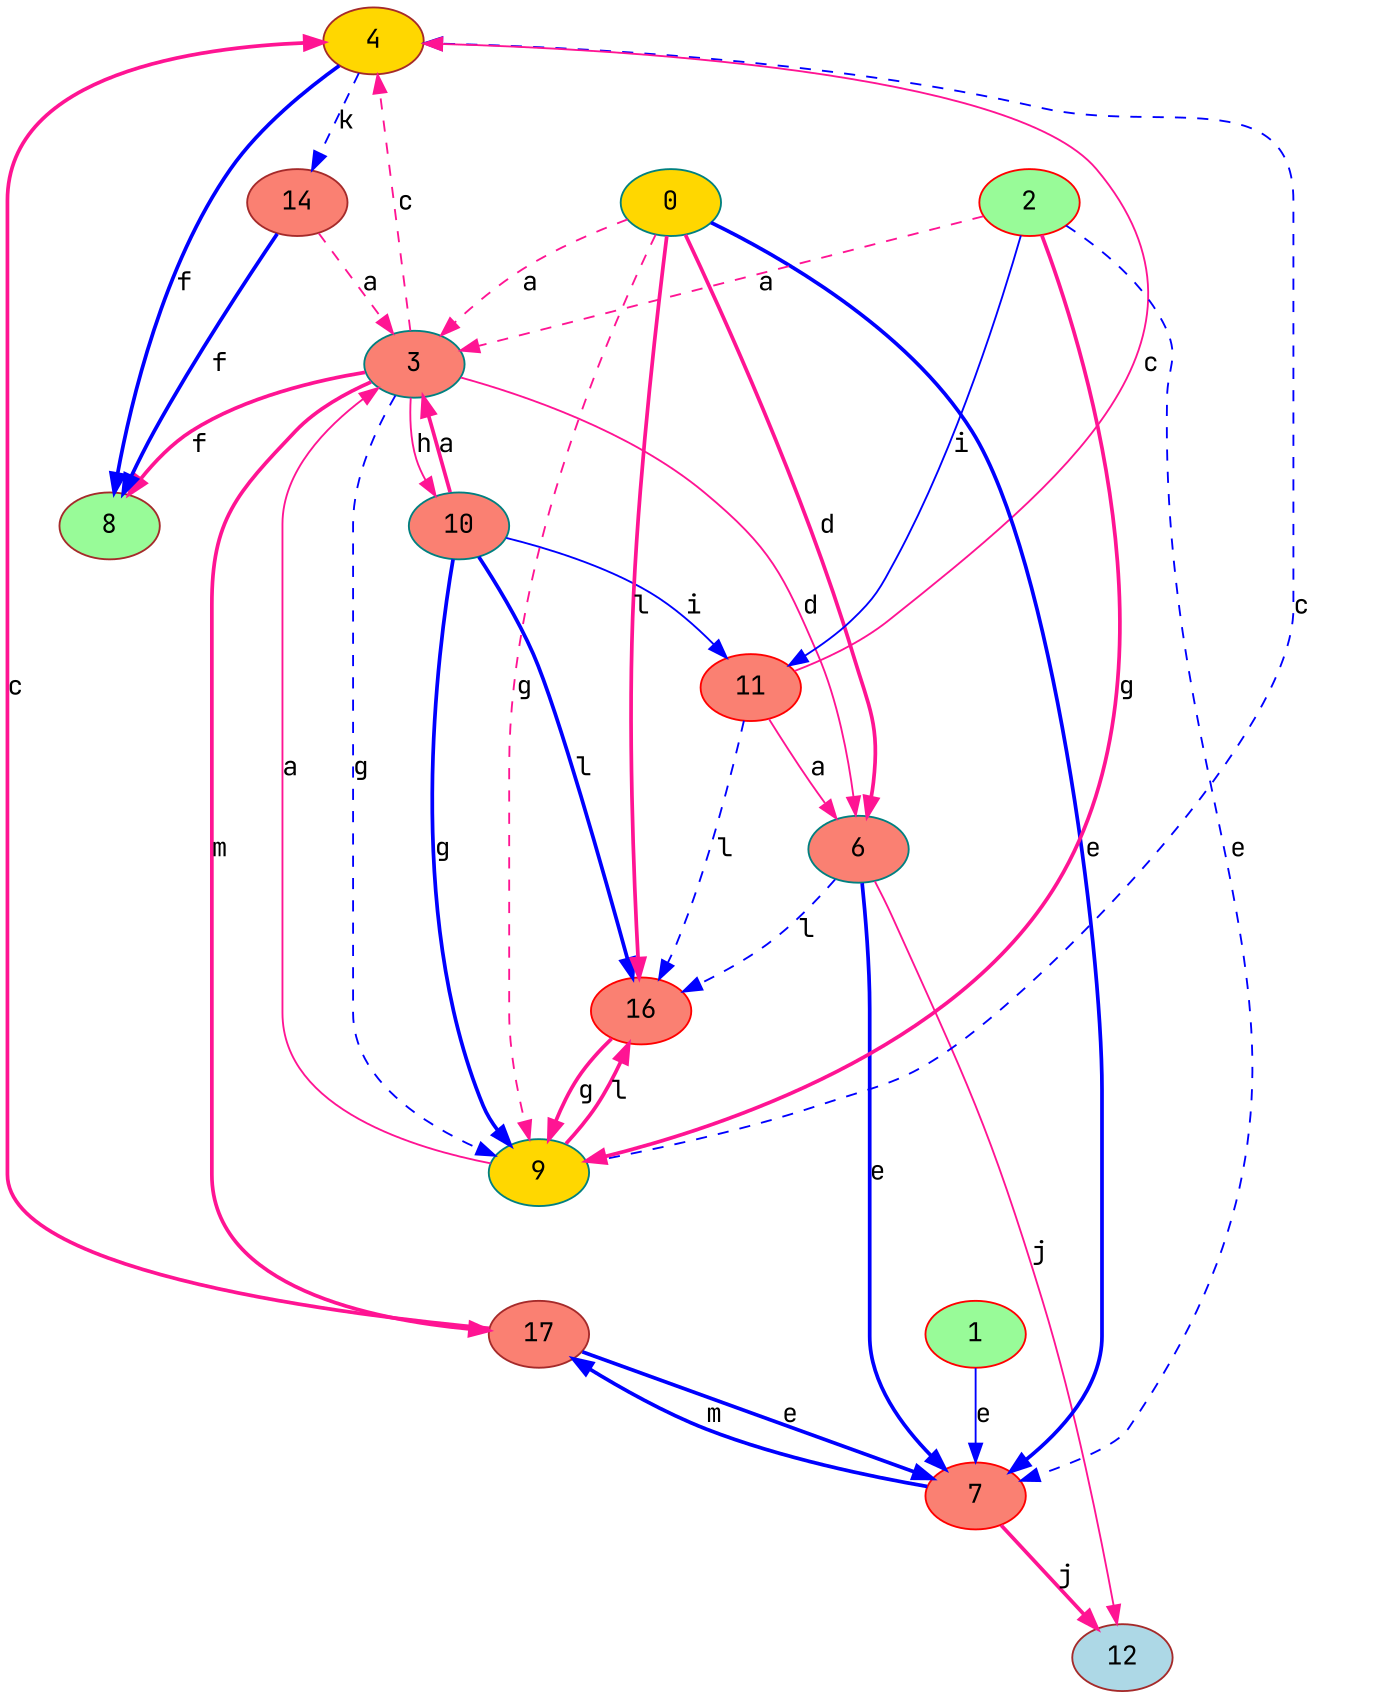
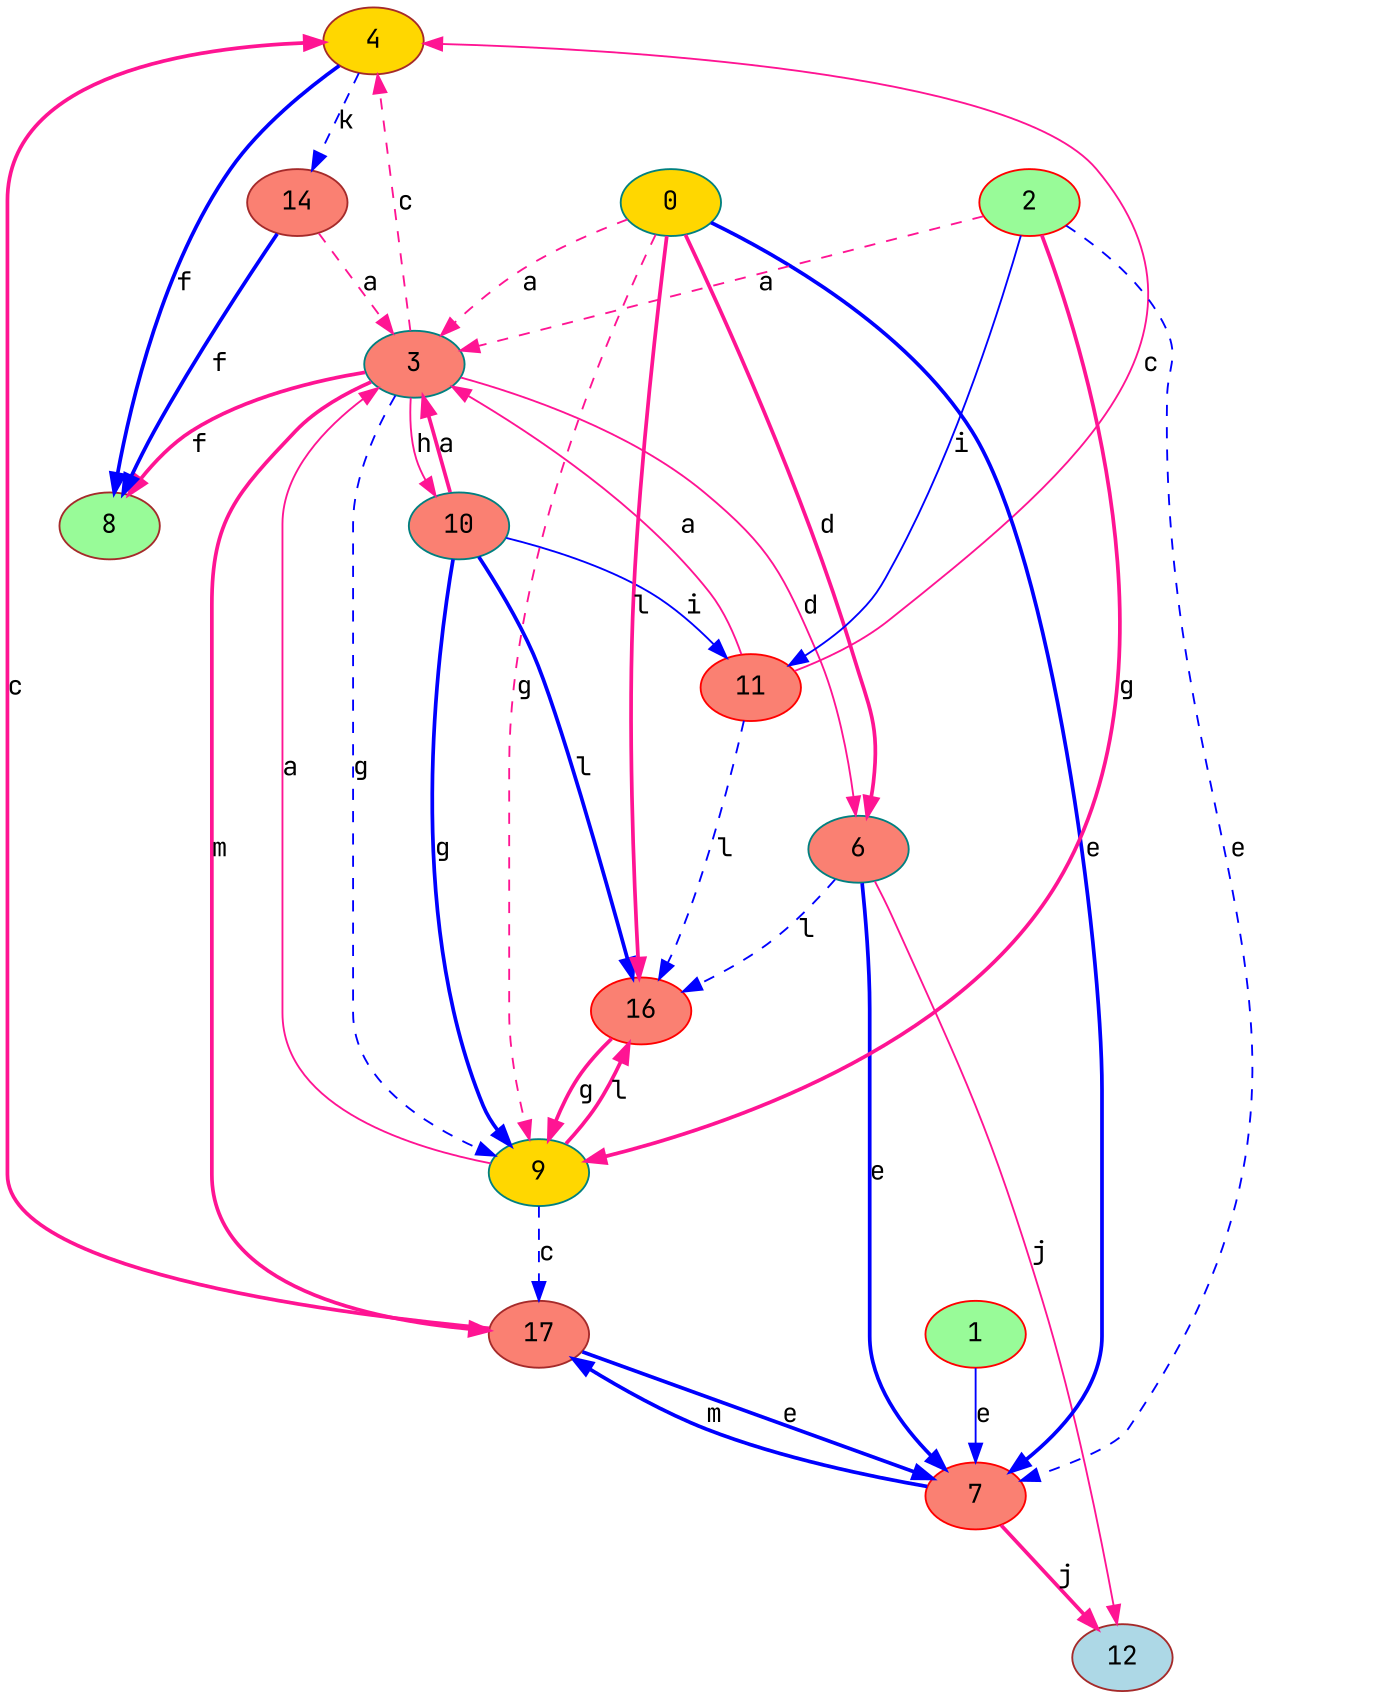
edge "9" -> "4": now "9" -> "17"
edge "11" -> "6": now "11" -> "3"
